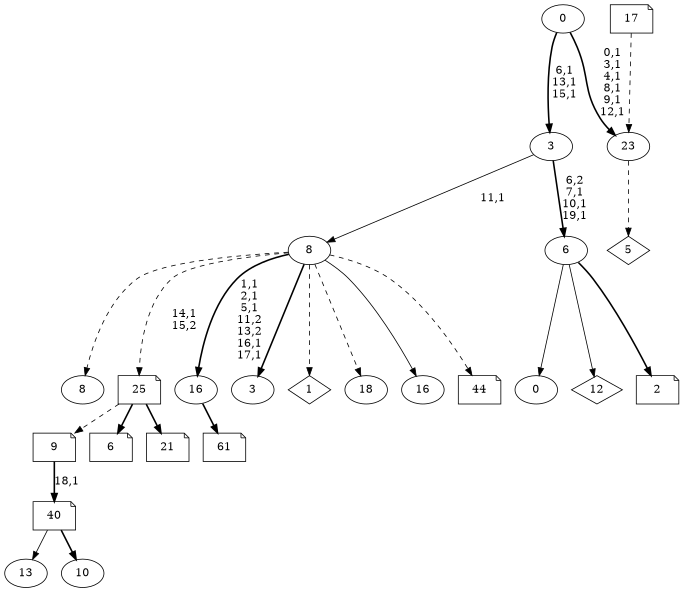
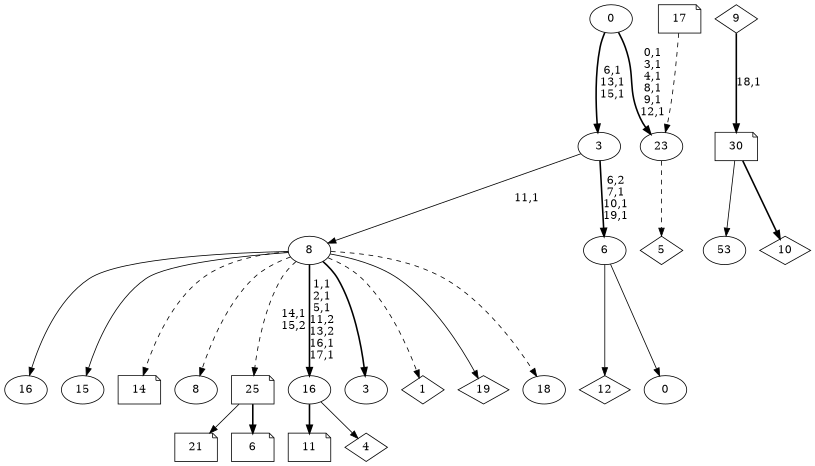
node "15": added
node "44": label "44" -> "14"
node "19": added
node "2": removed
edge "25" -> "21": style bold -> solid
edge "25" -> "9": removed
node "9": shape note -> diamond
node "61": label "61" -> "11"
node "4": added
node "40": label "40" -> "30"
node "13": label "13" -> "53"
node "10": shape ellipse -> diamond
